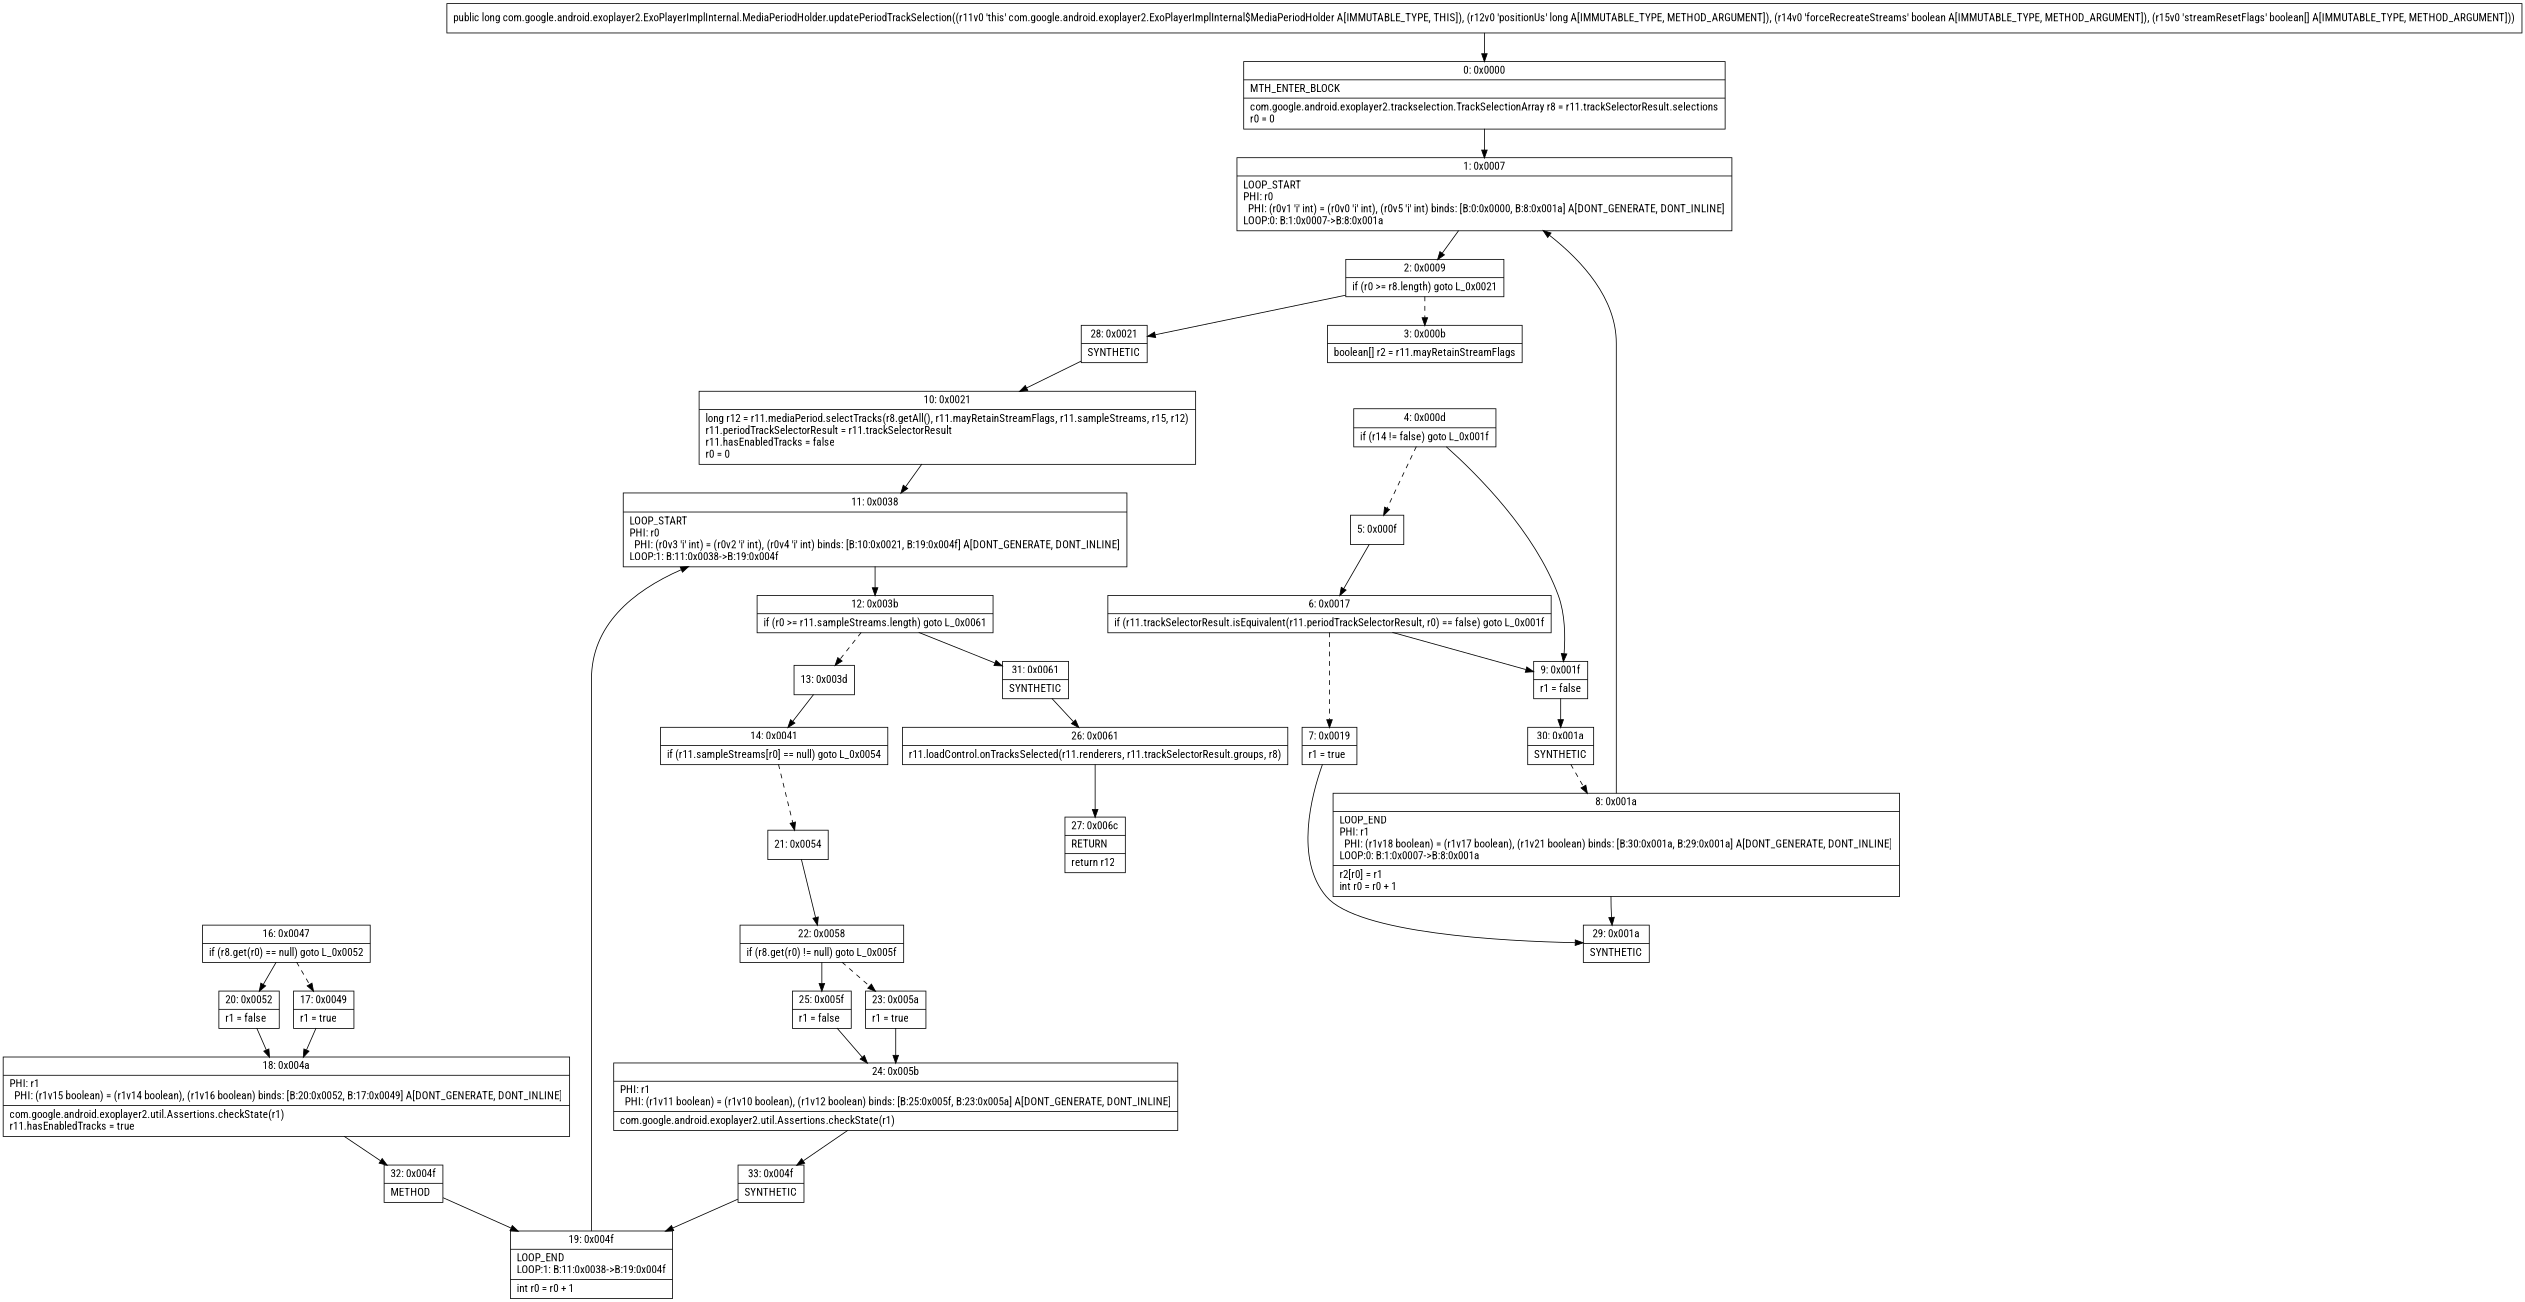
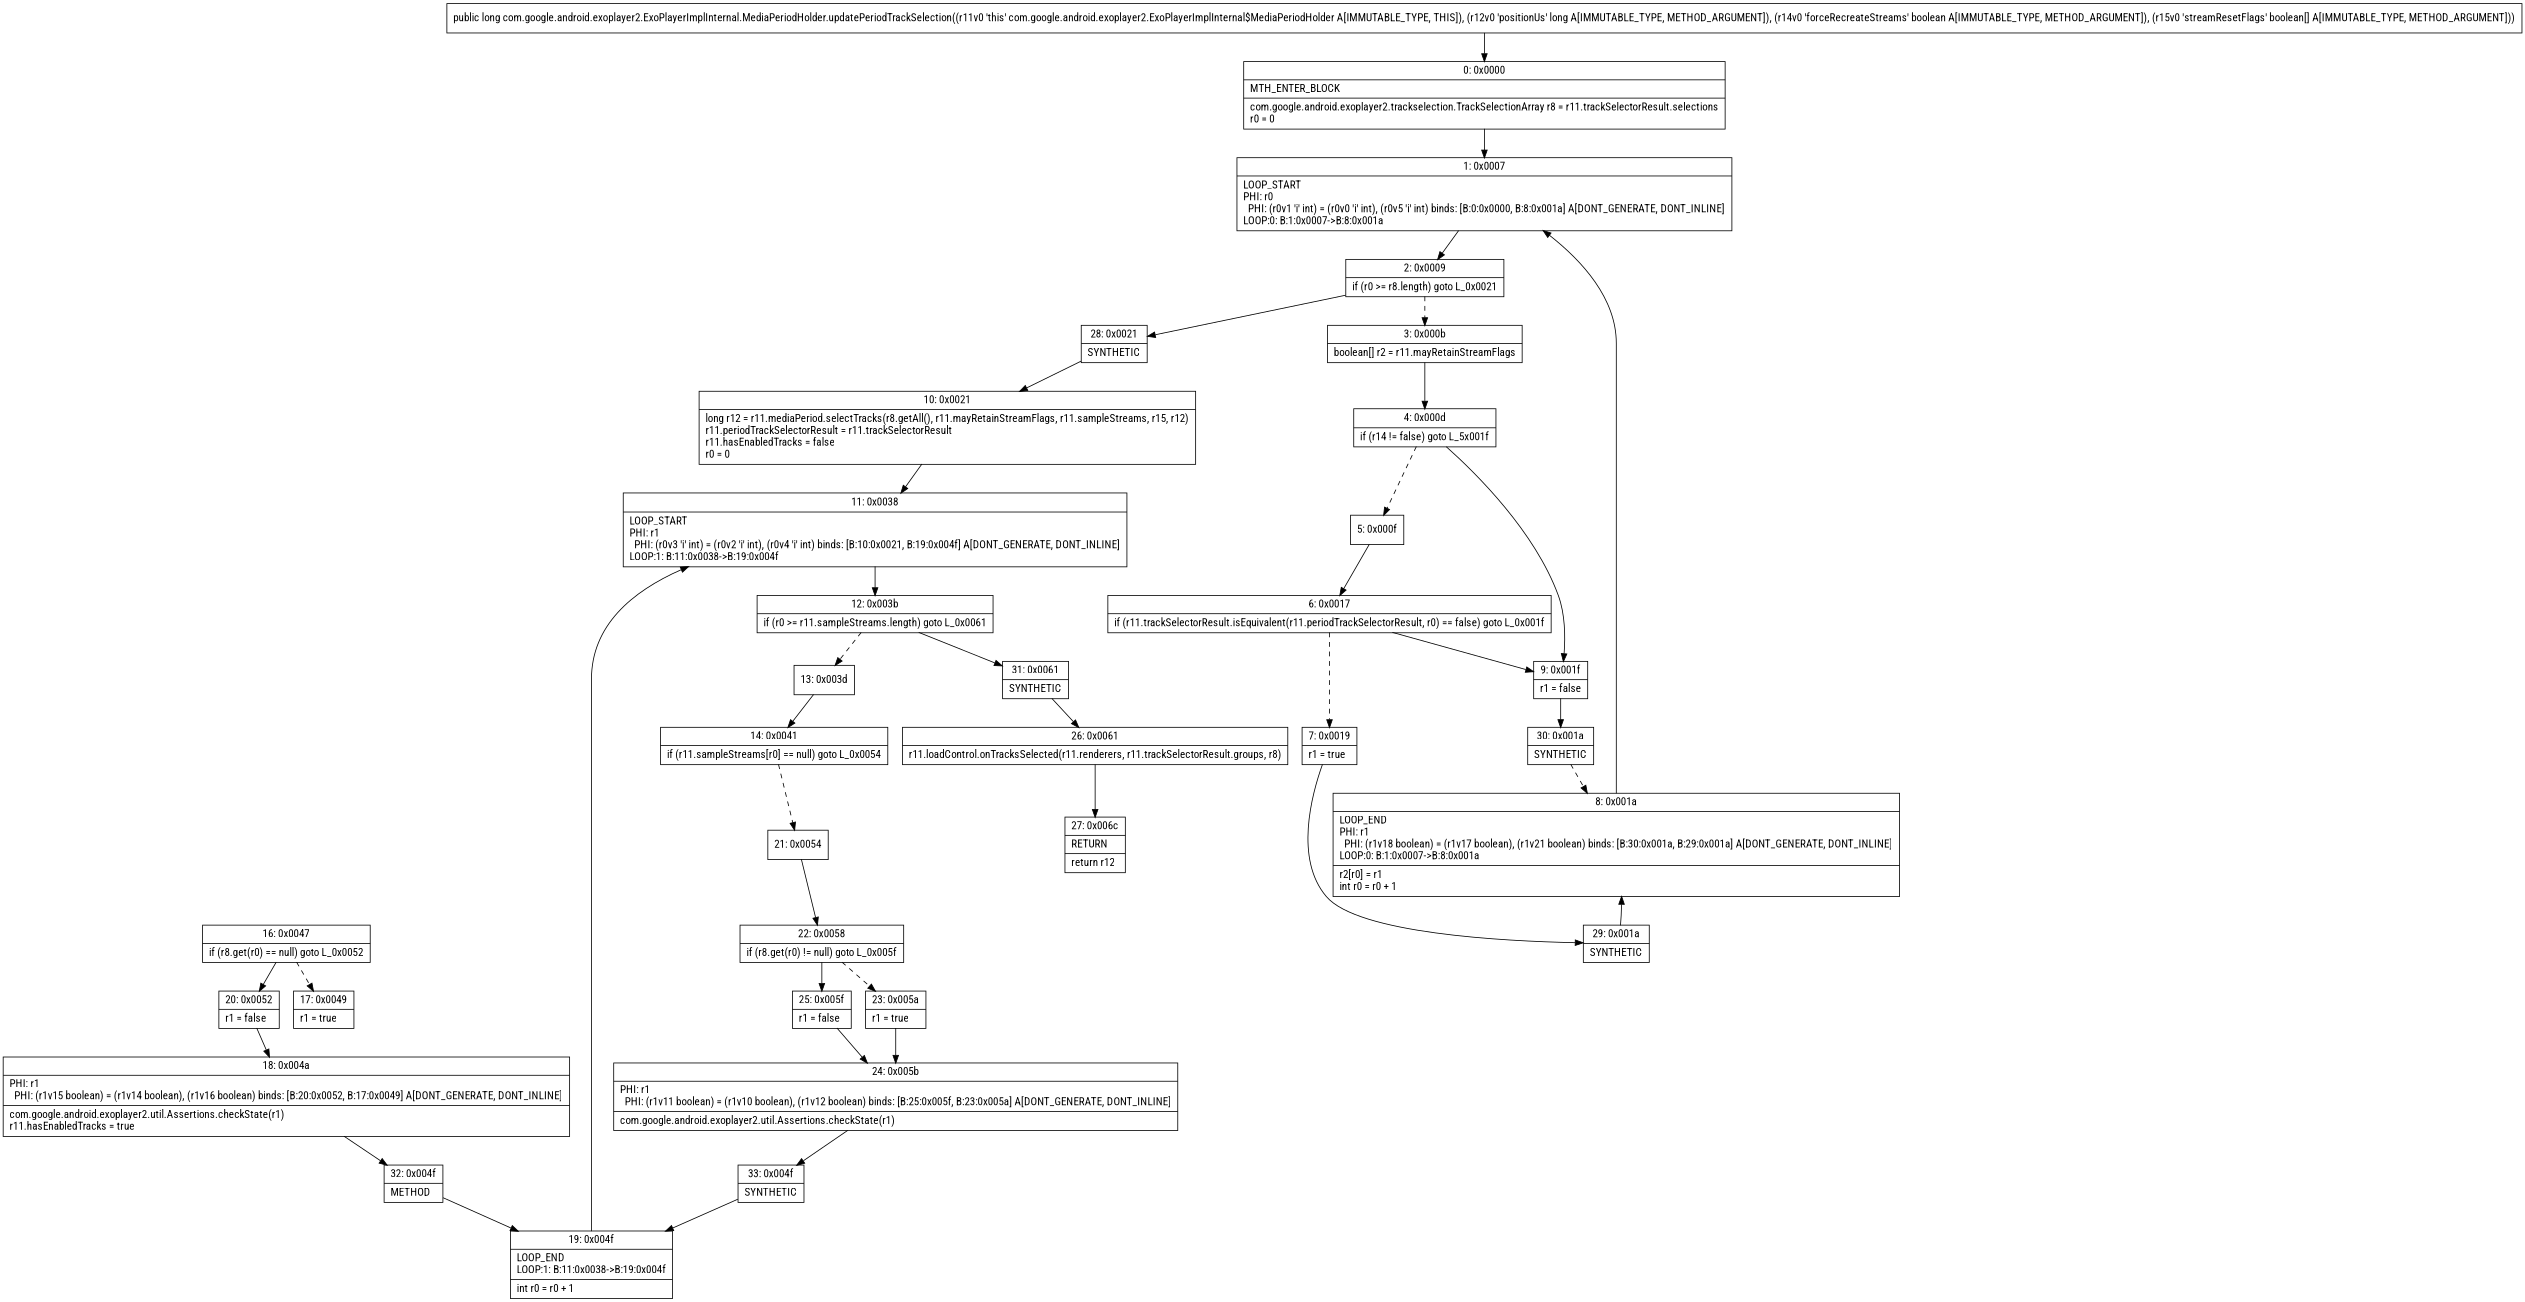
edge "3: 0x000b" -> "4: 0x000d": added
node "4: 0x000d": text "if (r14 != false) goto L_0x001f" -> "if (r14 != false) goto L_5x001f"
node "11: 0x0038": text "PHI: r0" -> "PHI: r1"
edge "8: 0x001a" -> "29: 0x001a": reversed
edge "17: 0x0049" -> "18: 0x004a": removed
